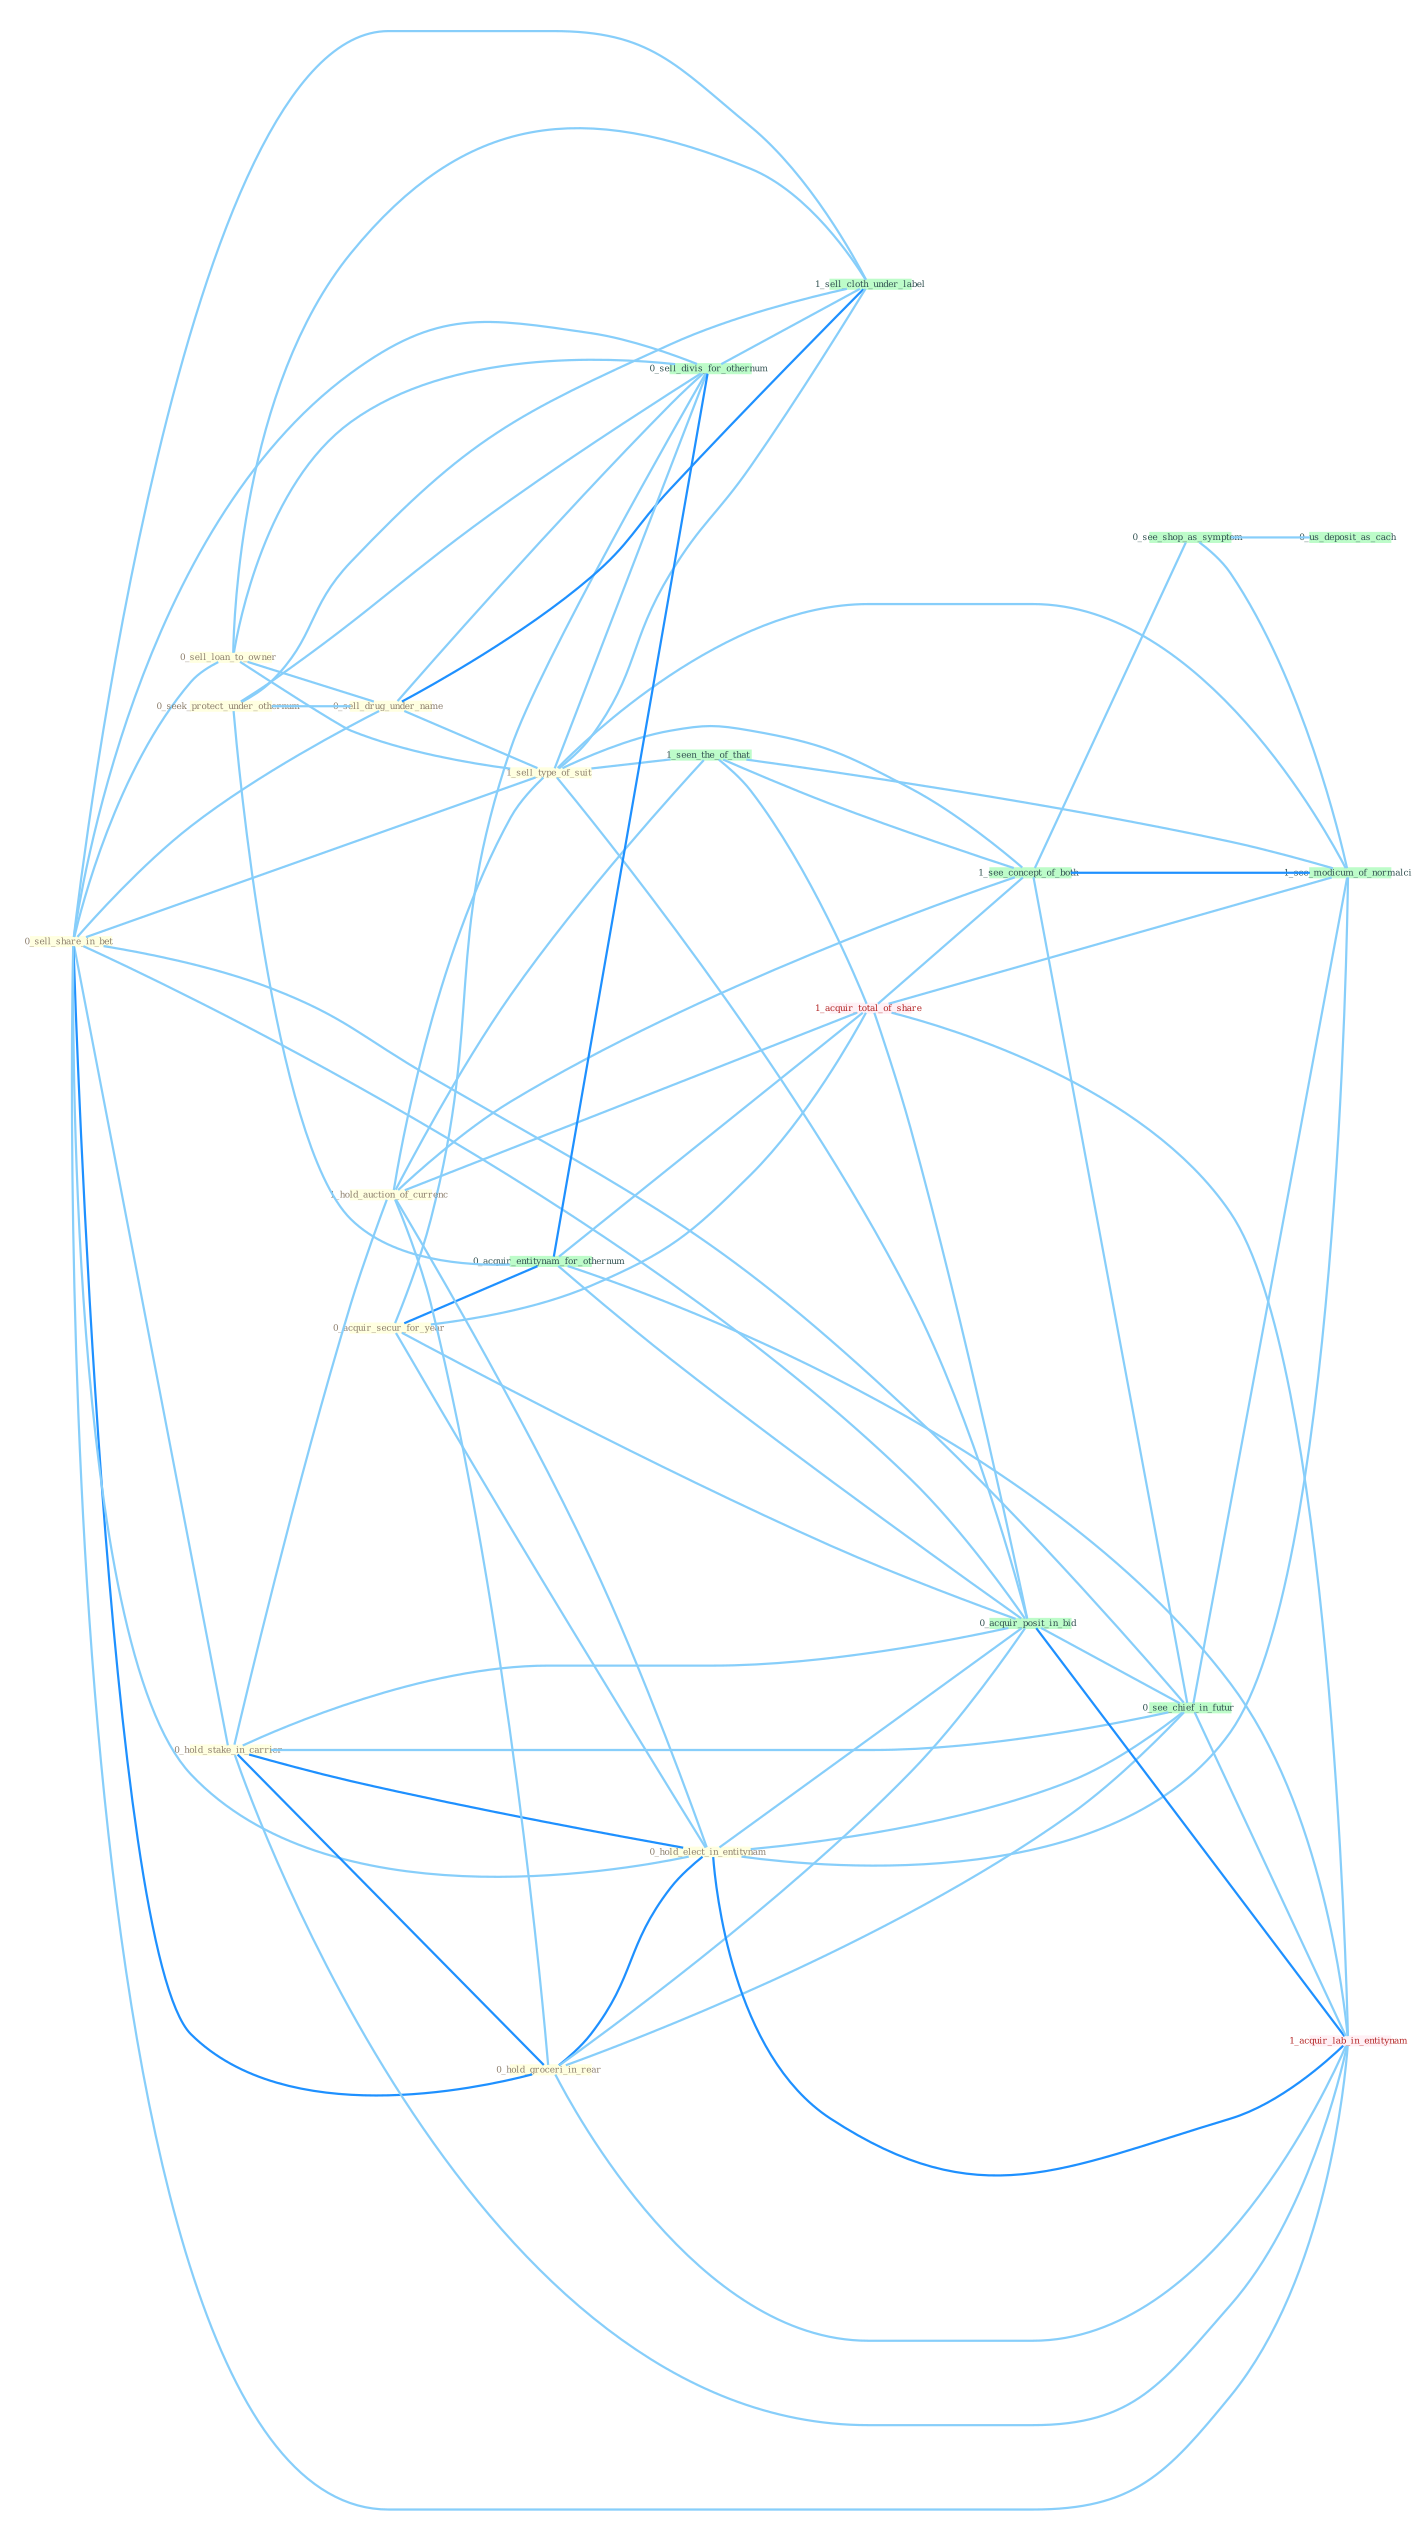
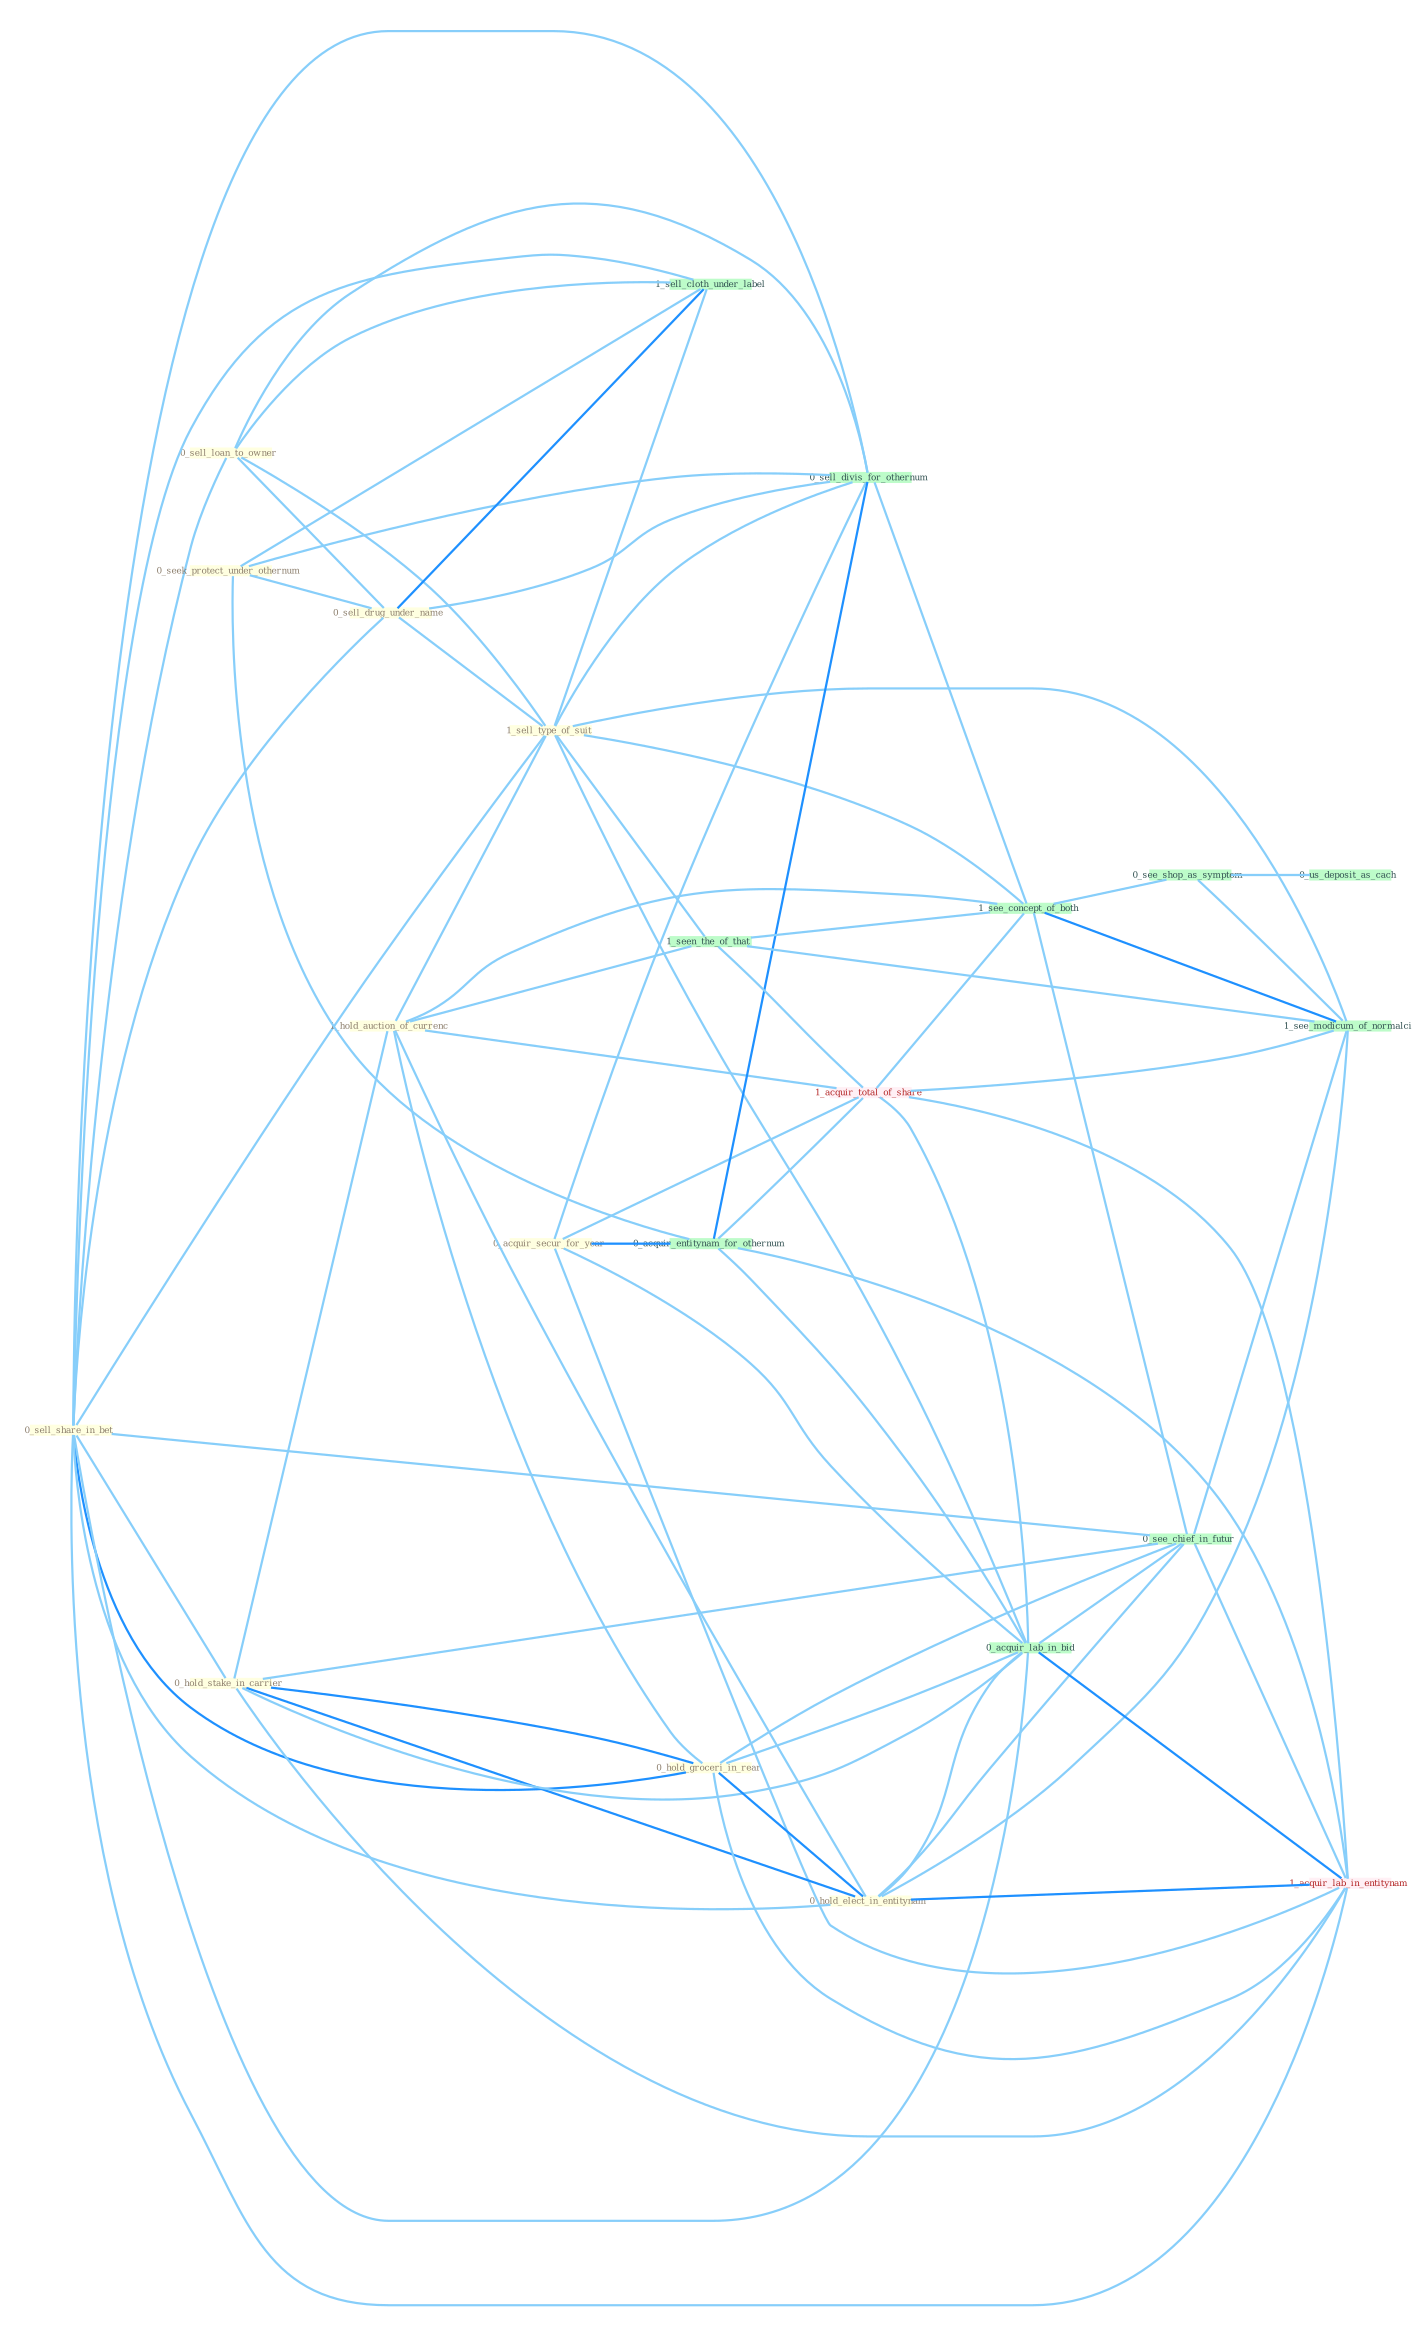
edge "1_sell_cloth_under_label" -- "0_sell_divis_for_othernum": now "1_see_concept_of_both" -- "0_sell_divis_for_othernum"
edge "0_acquir_secur_for_year" -- "0_hold_elect_in_entitynam": now "0_acquir_secur_for_year" -- "1_acquir_lab_in_entitynam"
node "0_acquir_posit_in_bid": label "0_acquir_posit_in_bid" -> "0_acquir_lab_in_bid"
